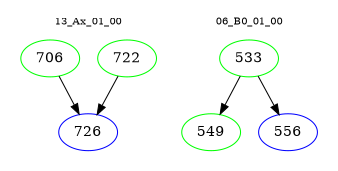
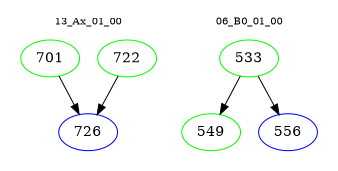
node "706": label "706" -> "701"
